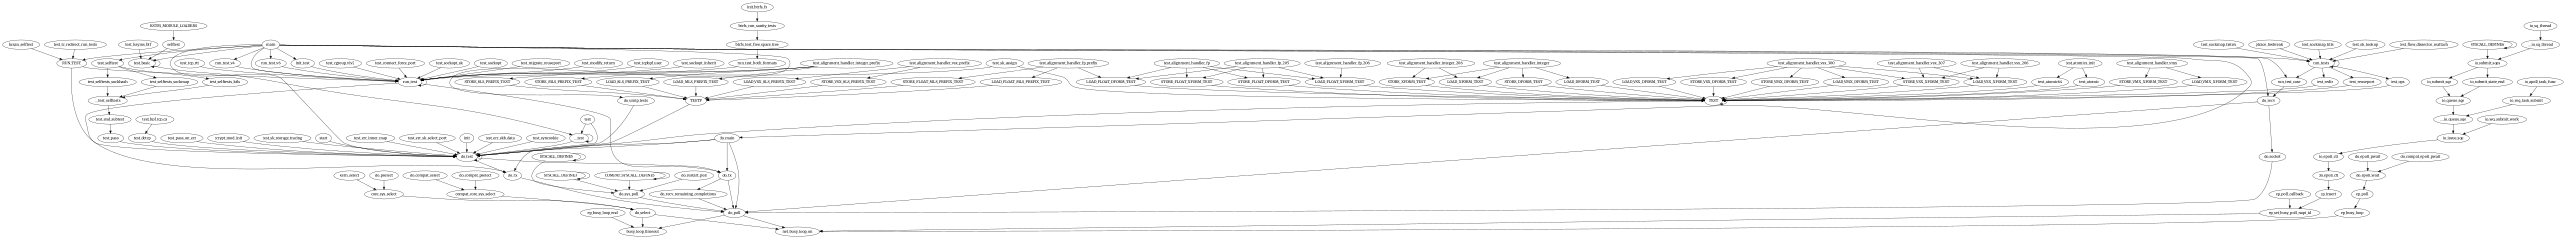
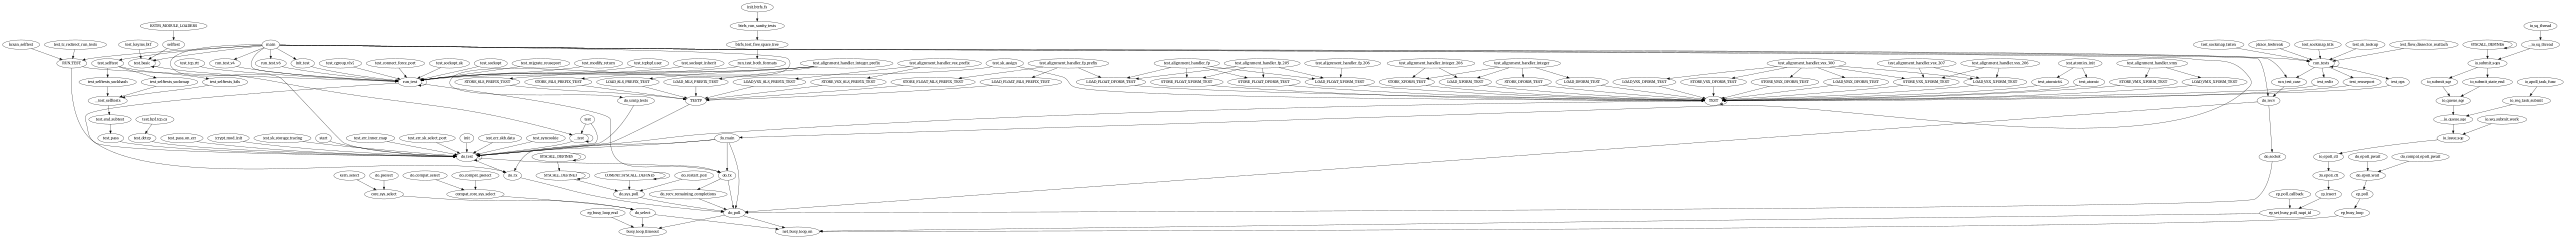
edge "SYSCALL_DEFINE5" -> "do_sys_poll": now "SYSCALL_DEFINE5" -> "SYSCALL_DEFINE3"
